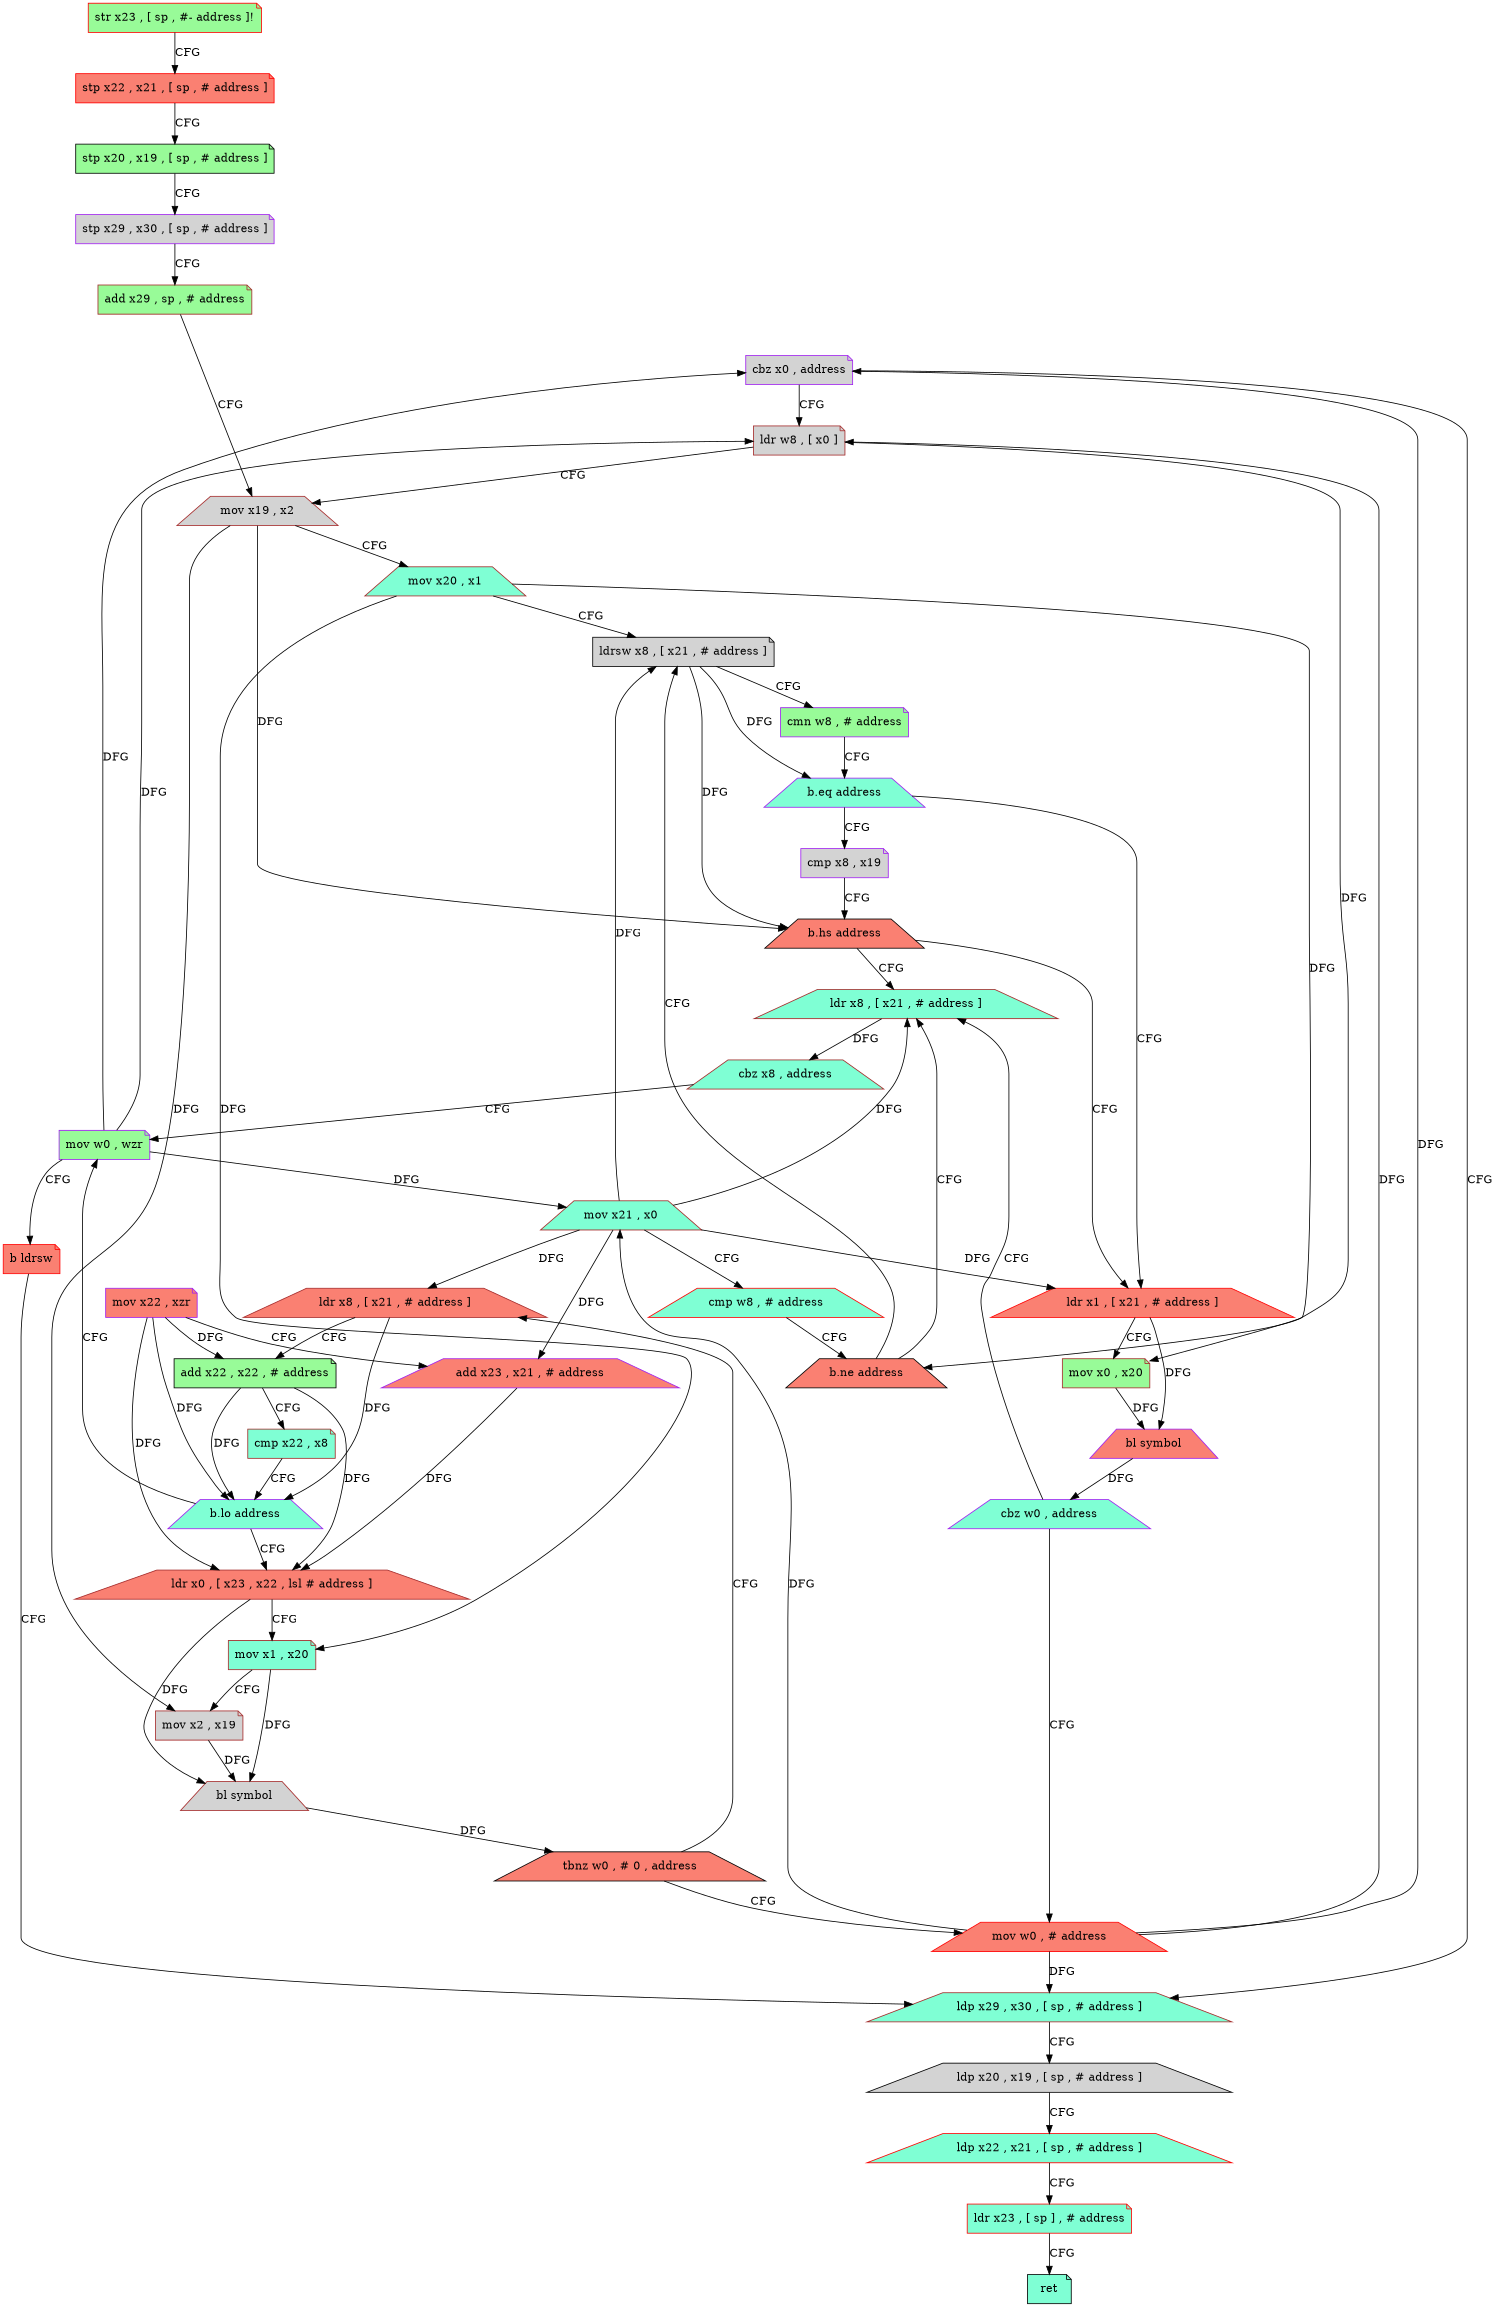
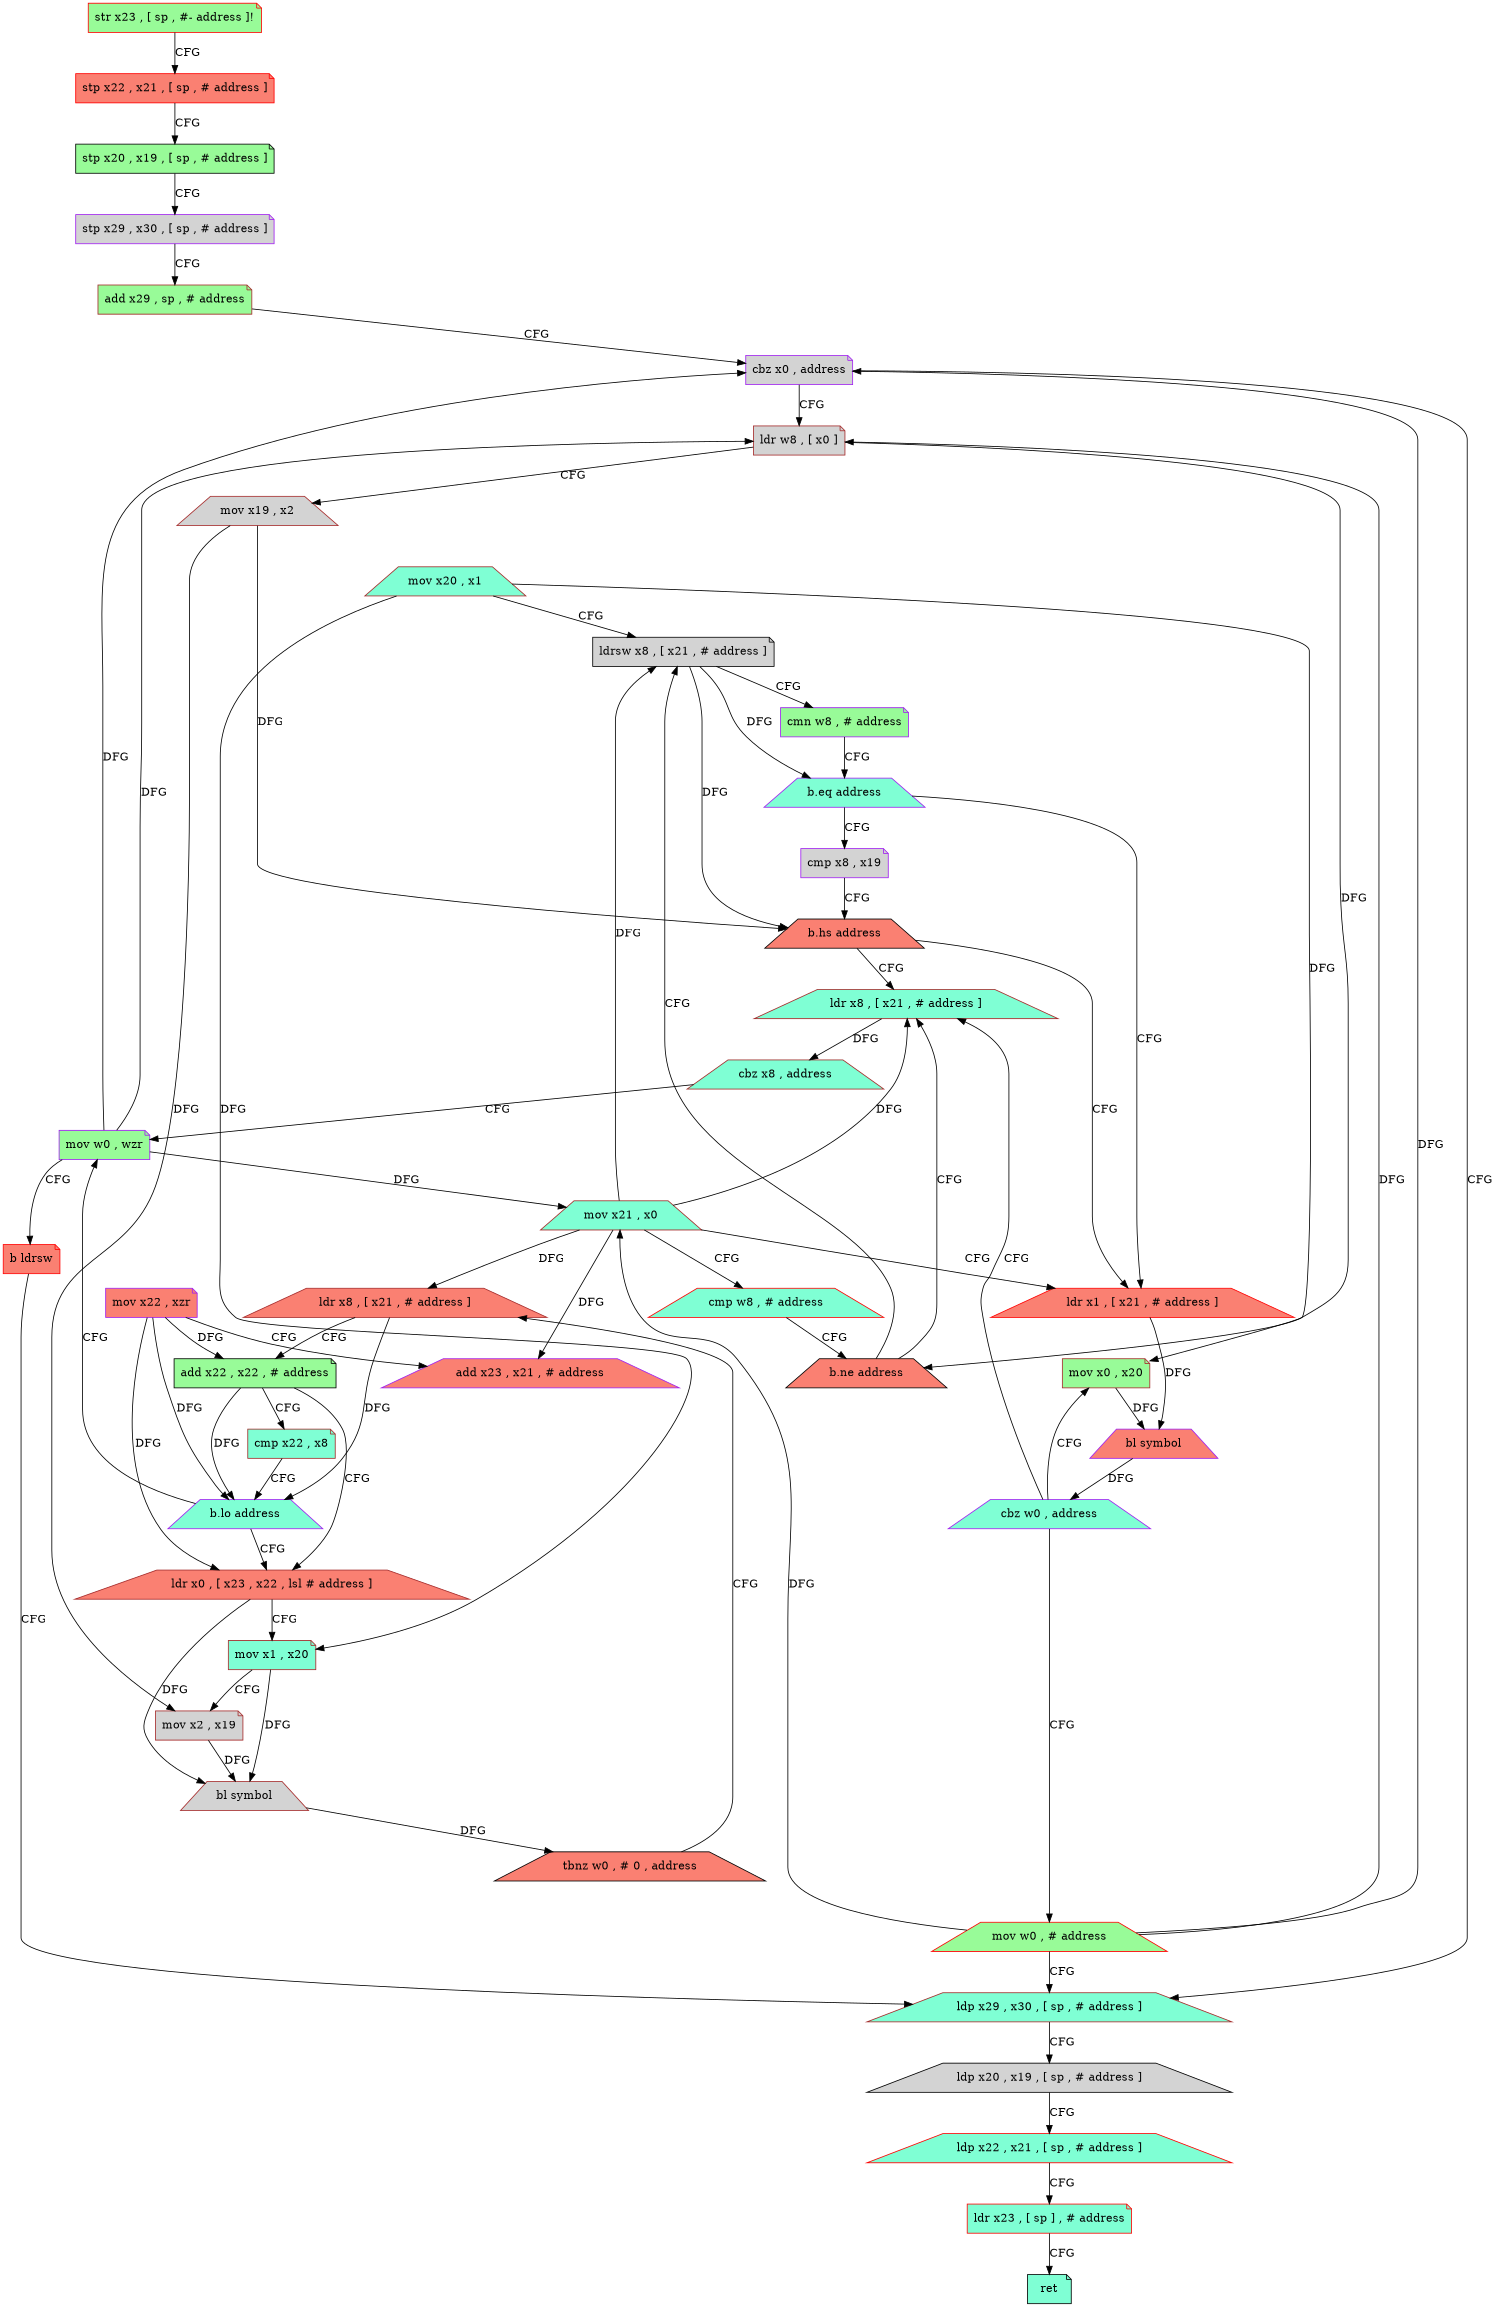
edge "add x29 , sp , # address" -> "mov x19 , x2": now "add x29 , sp , # address" -> "cbz x0 , address"
edge "mov x19 , x2" -> "mov x20 , x1": removed, label "CFG"
edge "mov x21 , x0" -> "ldr x1 , [ x21 , # address ]": label "DFG" -> "CFG"
edge "ldr x1 , [ x21 , # address ]" -> "mov x0 , x20": now "cbz w0 , address" -> "mov x0 , x20"
edge "add x22 , x22 , # address" -> "ldr x0 , [ x23 , x22 , lsl # address ]": label "DFG" -> "CFG"
edge "add x23 , x21 , # address" -> "ldr x0 , [ x23 , x22 , lsl # address ]": removed, label "DFG"
edge "tbnz w0 , # 0 , address" -> "mov w0 , # address": removed, label "CFG"
node "mov w0 , # address": fillcolor salmon -> palegreen
edge "mov w0 , # address" -> "ldp x29 , x30 , [ sp , # address ]": label "DFG" -> "CFG"
